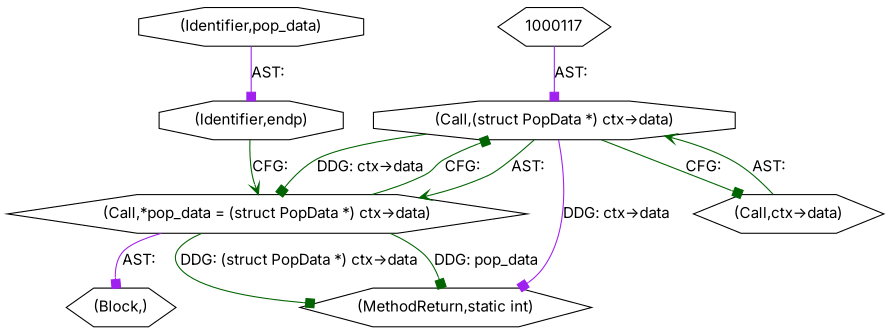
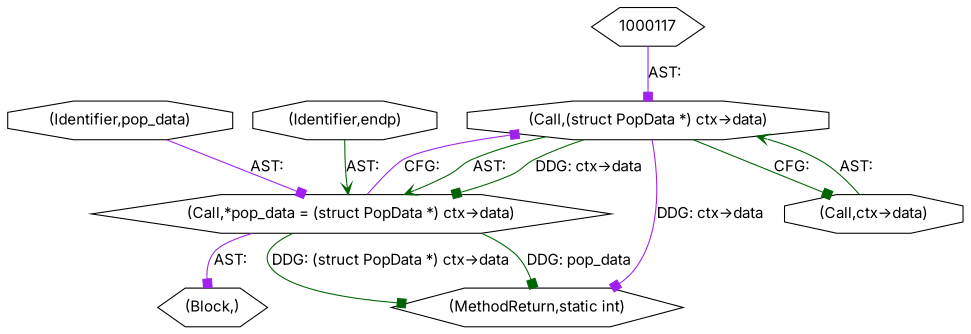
edge "(Identifier,pop_data)" -> "(Identifier,endp)": now "(Identifier,pop_data)" -> "(Call,*pop_data = (struct PopData *) ctx->data)"
edge "(Identifier,endp)" -> "(Call,*pop_data = (struct PopData *) ctx->data)": label "CFG: " -> "AST: "
edge "(Call,*pop_data = (struct PopData *) ctx->data)" -> "(Call,(struct PopData *) ctx->data)": color darkgreen -> purple
node "(Call,ctx->data)": shape hexagon -> octagon
